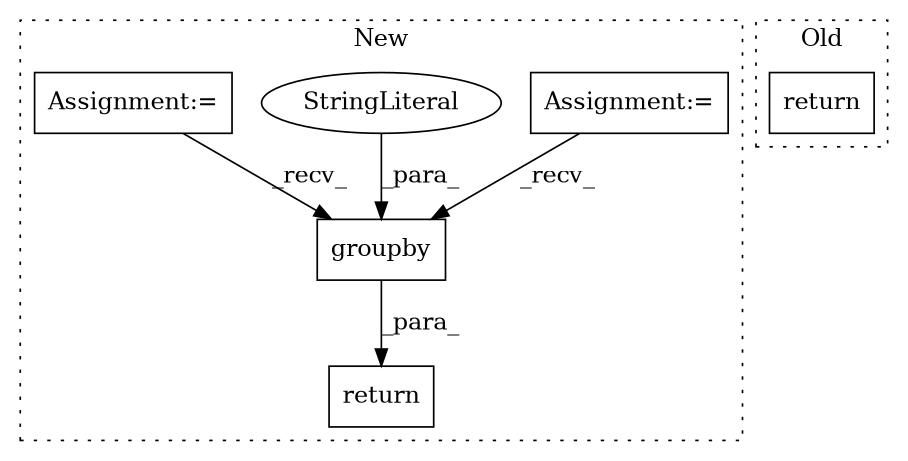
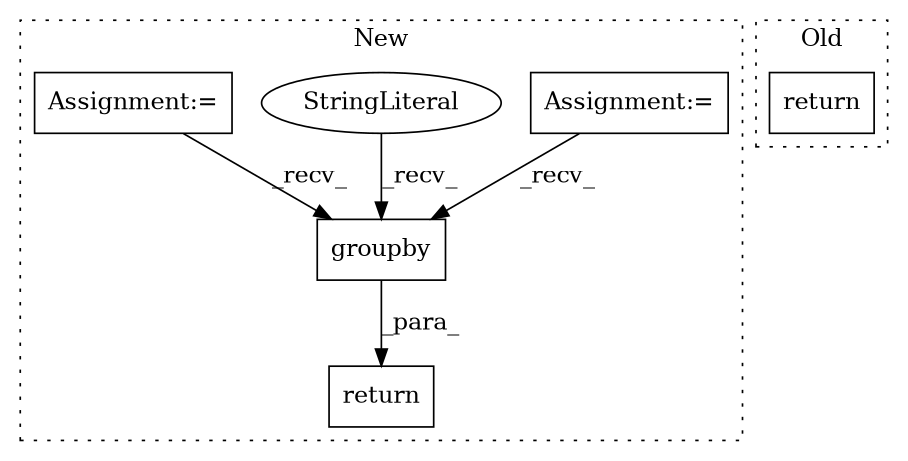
edge "StringLiteral" -> "groupby": label "_para_" -> "_recv_"
